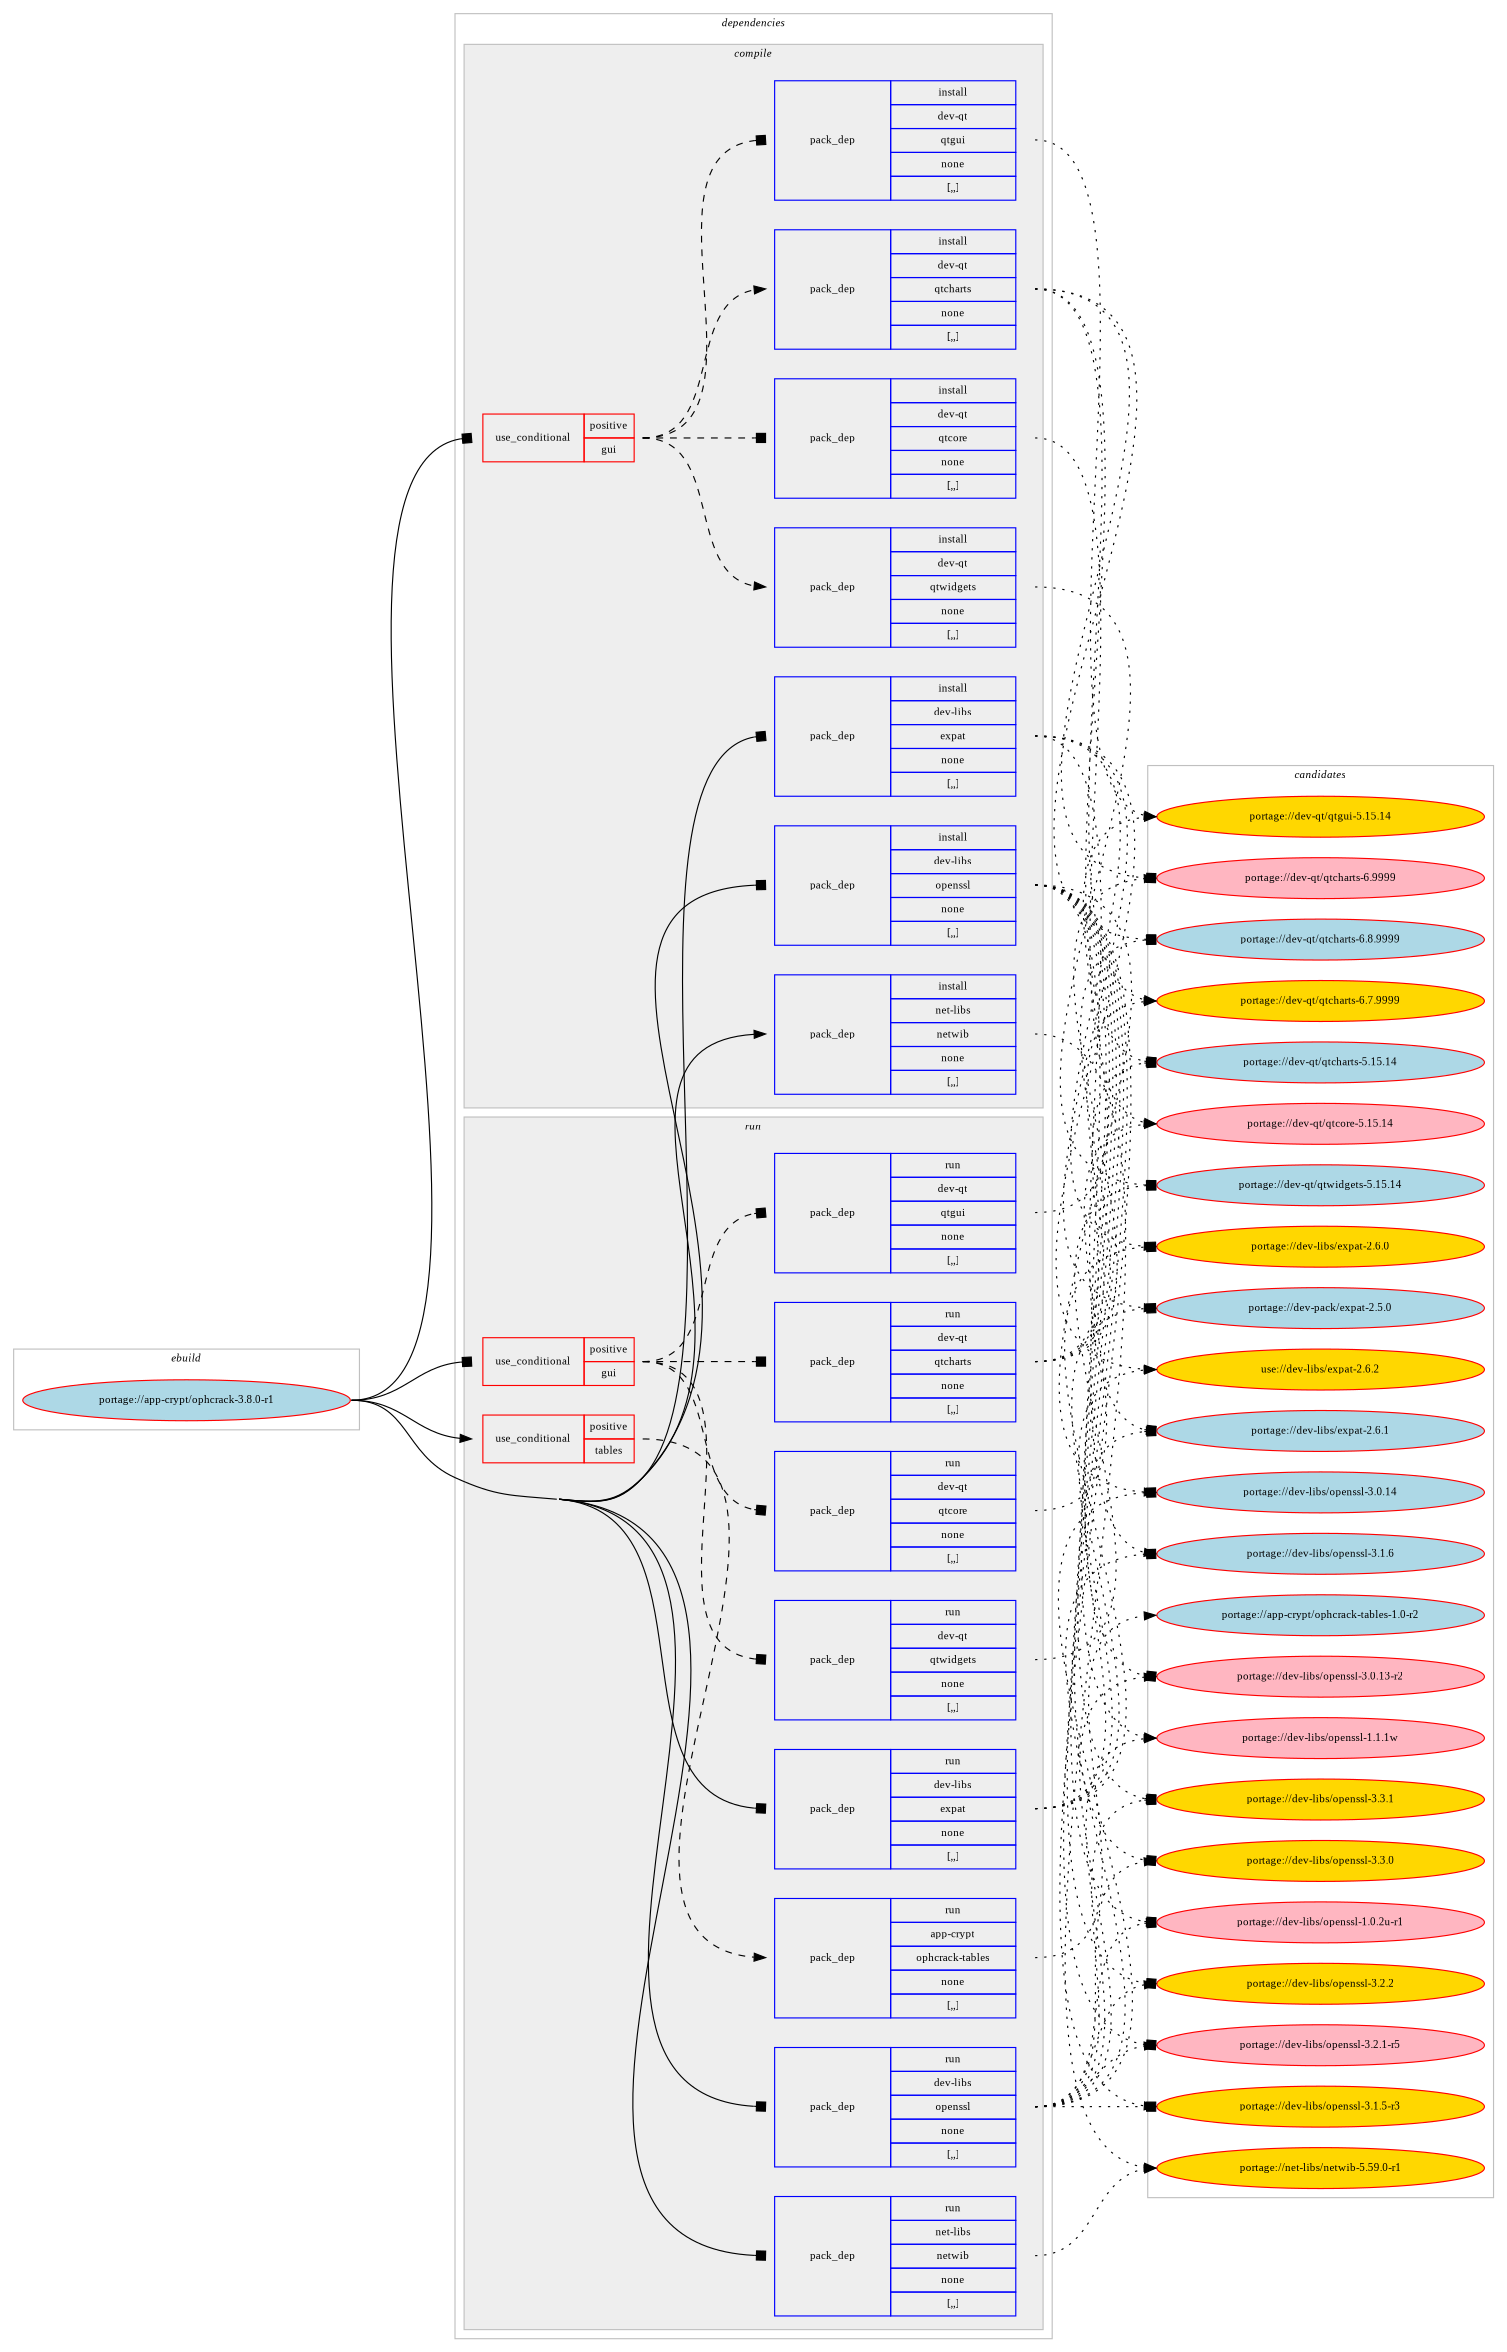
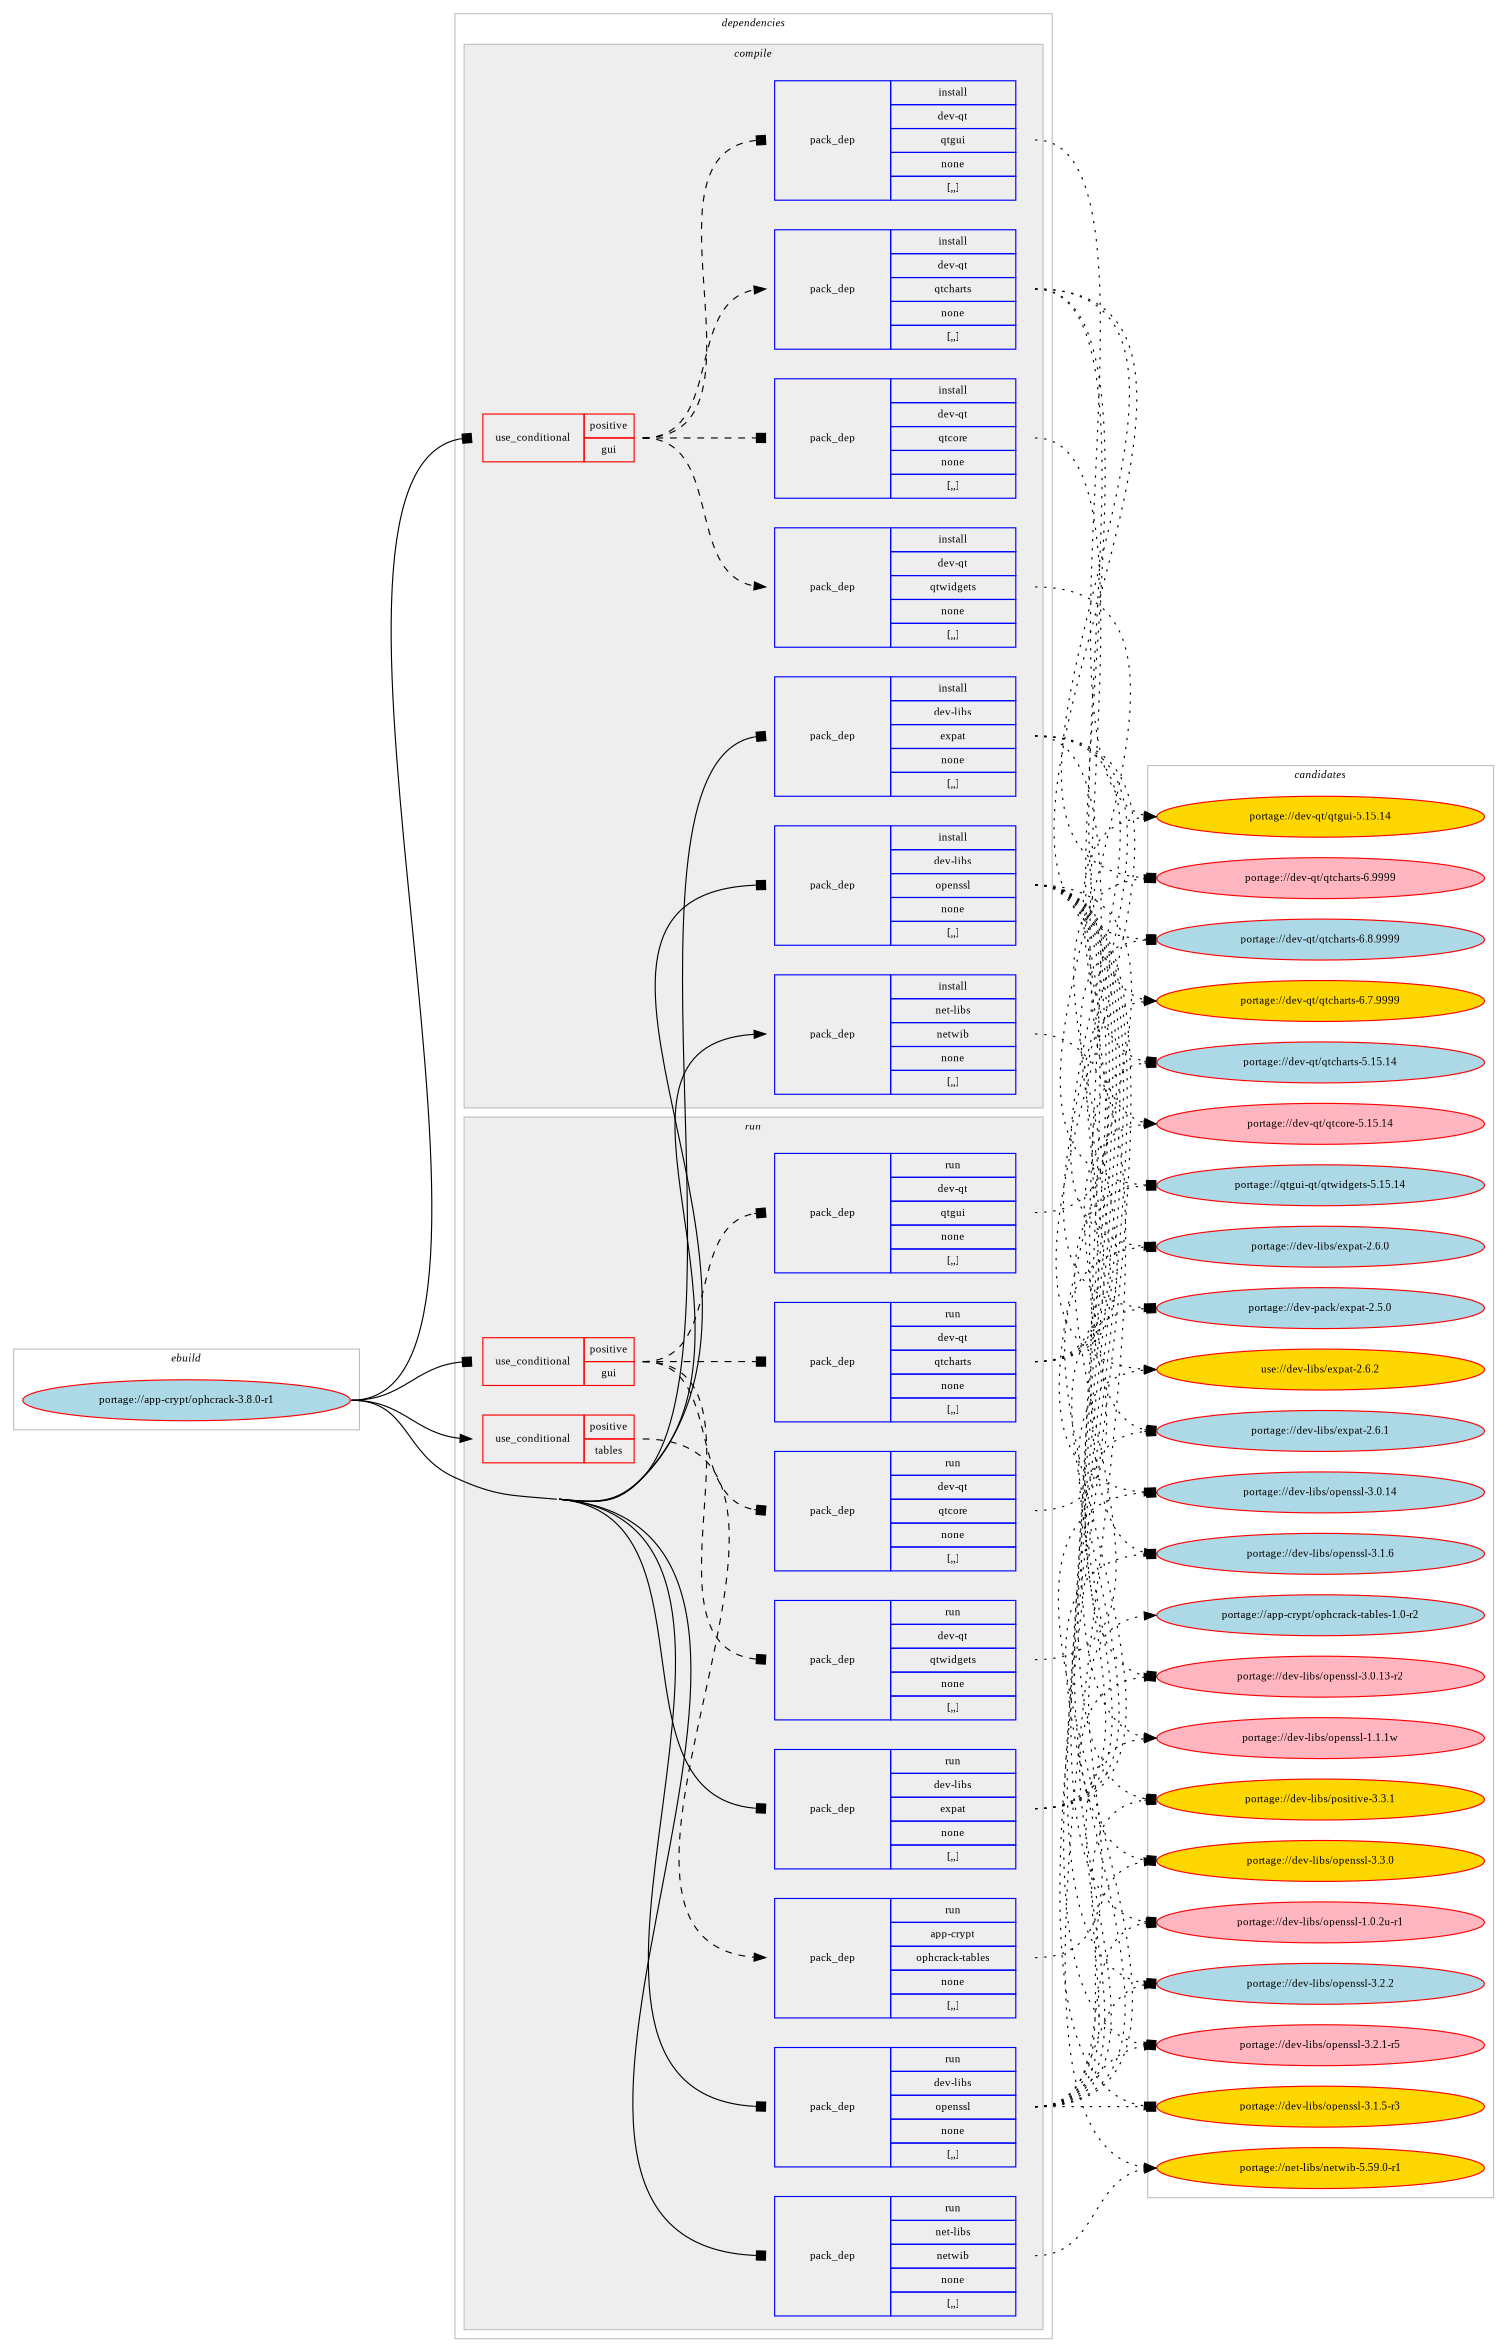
node "portage://dev-qt/qtwidgets-5.15.14": label "portage://dev-qt/qtwidgets-5.15.14" -> "portage://qtgui-qt/qtwidgets-5.15.14"
node "portage://dev-libs/expat-2.6.0": fillcolor gold -> lightblue
node "portage://dev-libs/openssl-3.3.1": label "portage://dev-libs/openssl-3.3.1" -> "portage://dev-libs/positive-3.3.1"
node "portage://dev-libs/openssl-3.2.2": fillcolor gold -> lightblue
